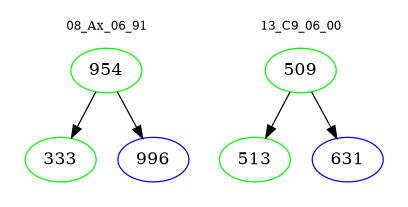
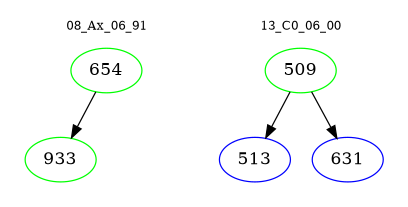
cluster "13_C9_06_00": label "13_C9_06_00" -> "13_C0_06_00"
node "954": label "954" -> "654"
node "333": label "333" -> "933"
node "996": removed
node "513": color green -> blue
